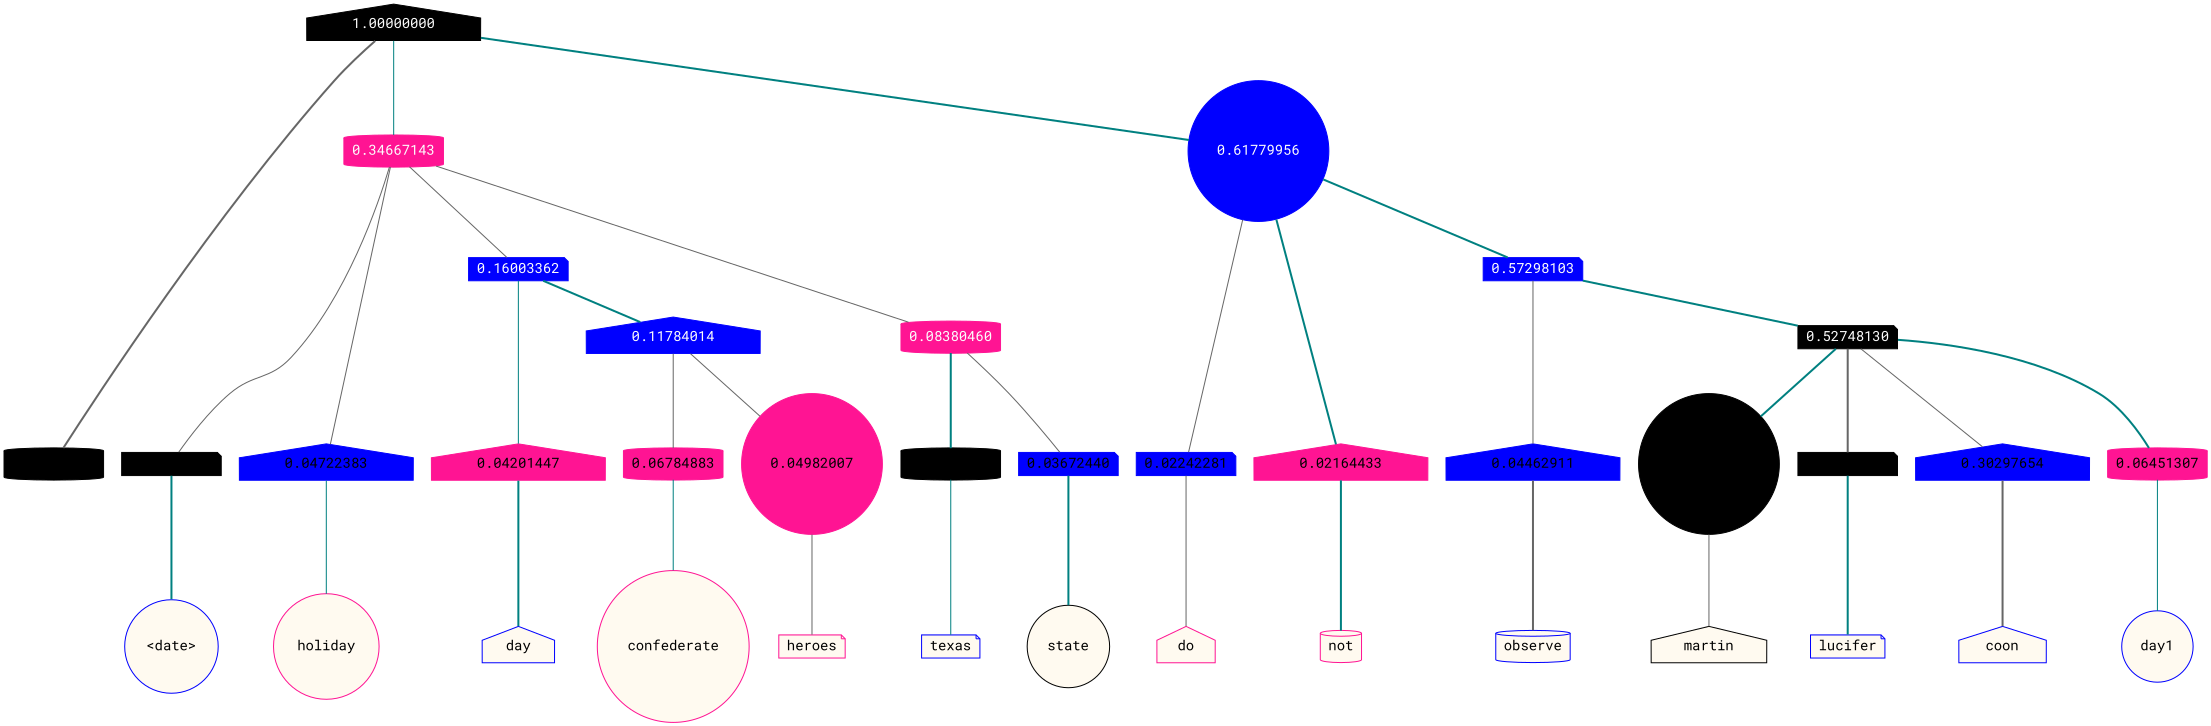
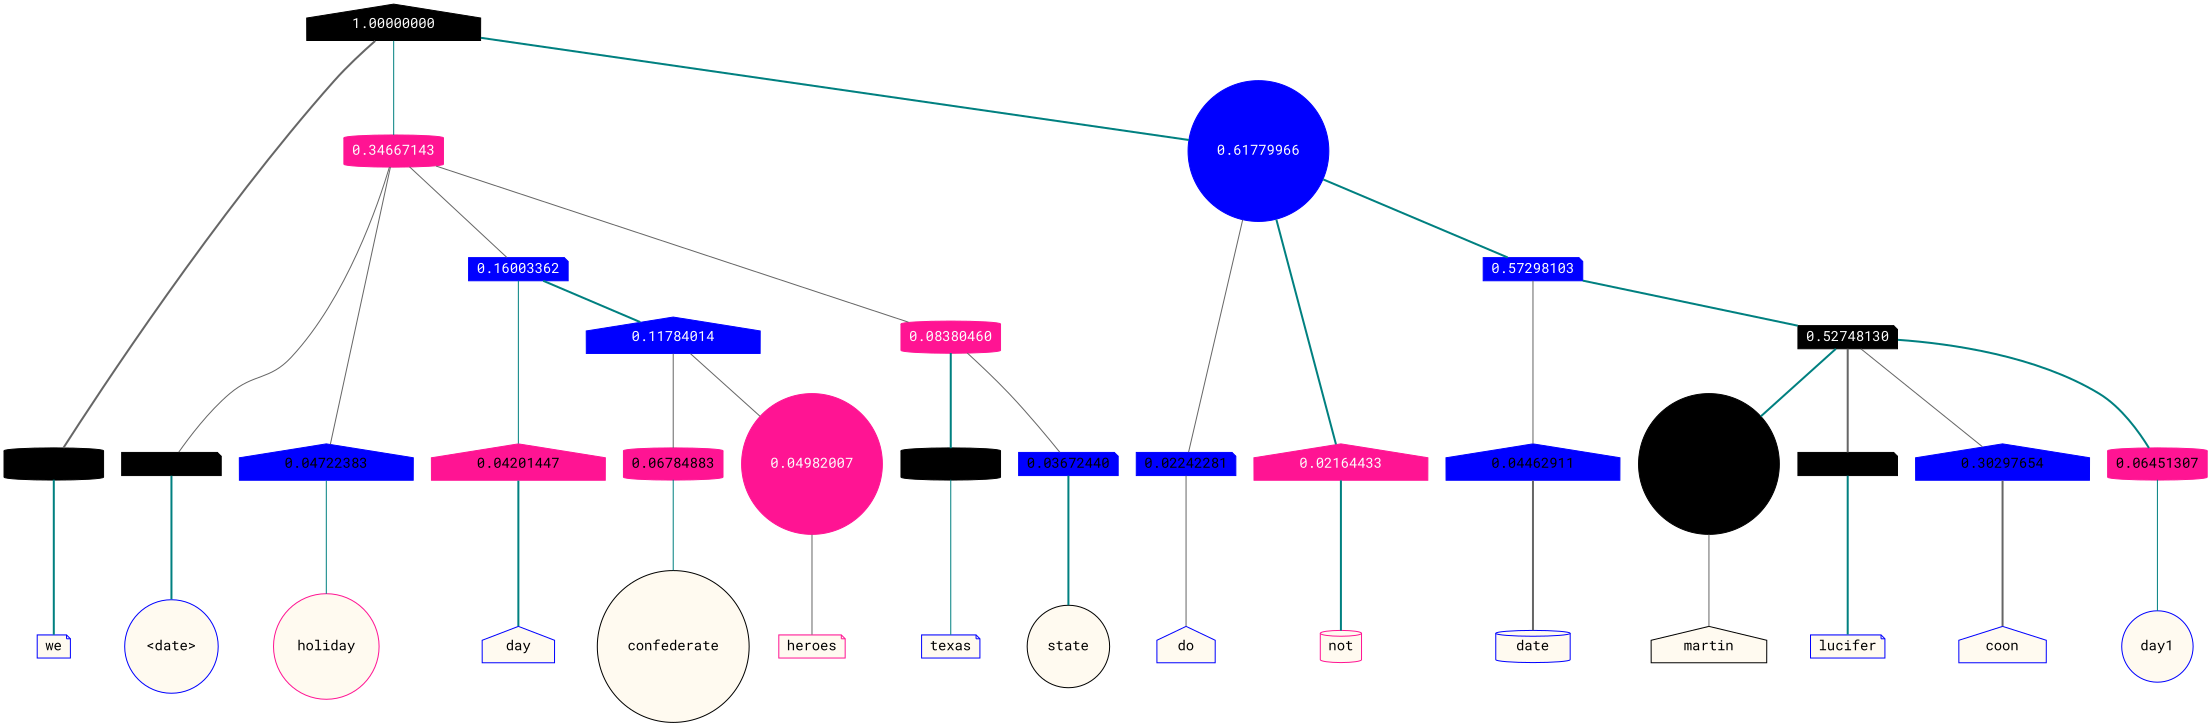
node "0.61779956": label "0.61779956" -> "0.61779966"
node "0.04982007": fontcolor black -> grey99
node "0.02164433": fontcolor black -> grey99
node "we": added
node "confederate": color deeppink -> black
node "do": color deeppink -> blue
node "observe": label "observe" -> "date"
